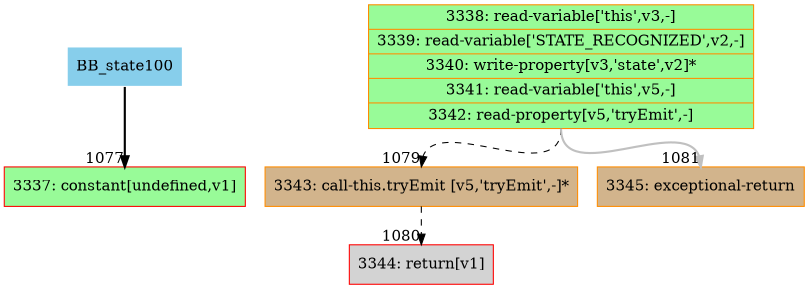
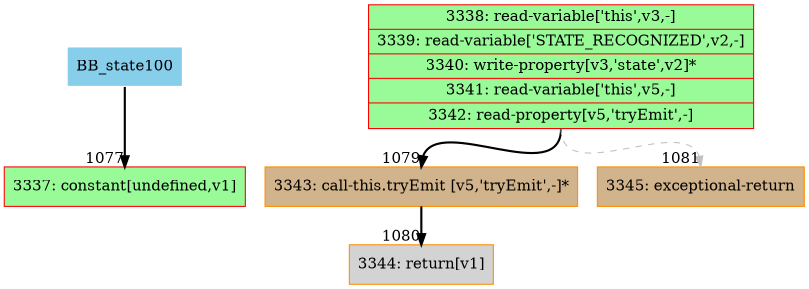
node "3338: read-variable['this',v3,-]": color darkorange -> red
edge "3338: read-variable['this',v3,-]" -> "3343: call-this.tryEmit [v5,'tryEmit',-]*": style dashed -> bold
edge "3338: read-variable['this',v3,-]" -> "3345: exceptional-return": style bold -> dashed
edge "3343: call-this.tryEmit [v5,'tryEmit',-]*" -> "3344: return[v1]": style dashed -> bold
node "3344: return[v1]": color red -> darkorange
